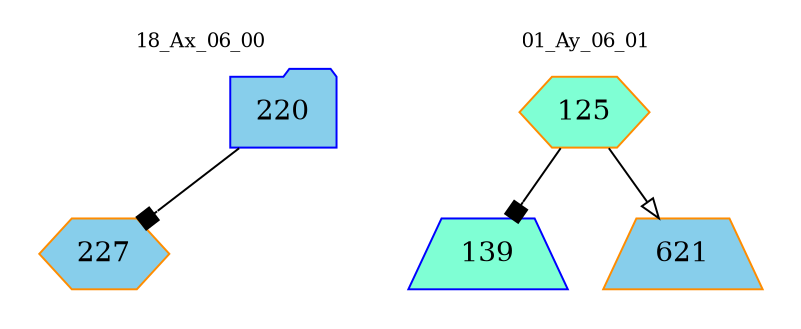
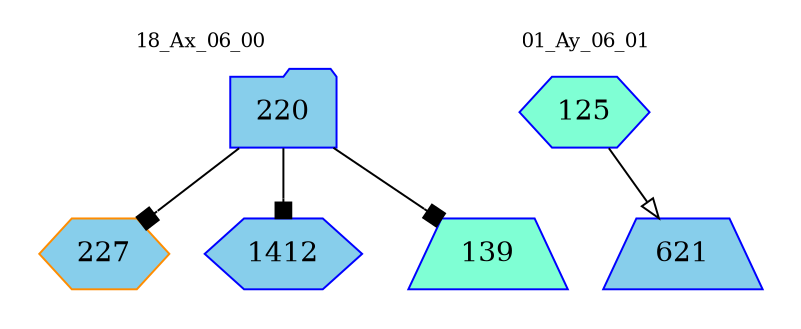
node "125": color darkorange -> blue
edge "125" -> "139": now "220" -> "139"
node "1412": added
node "621": color darkorange -> blue
